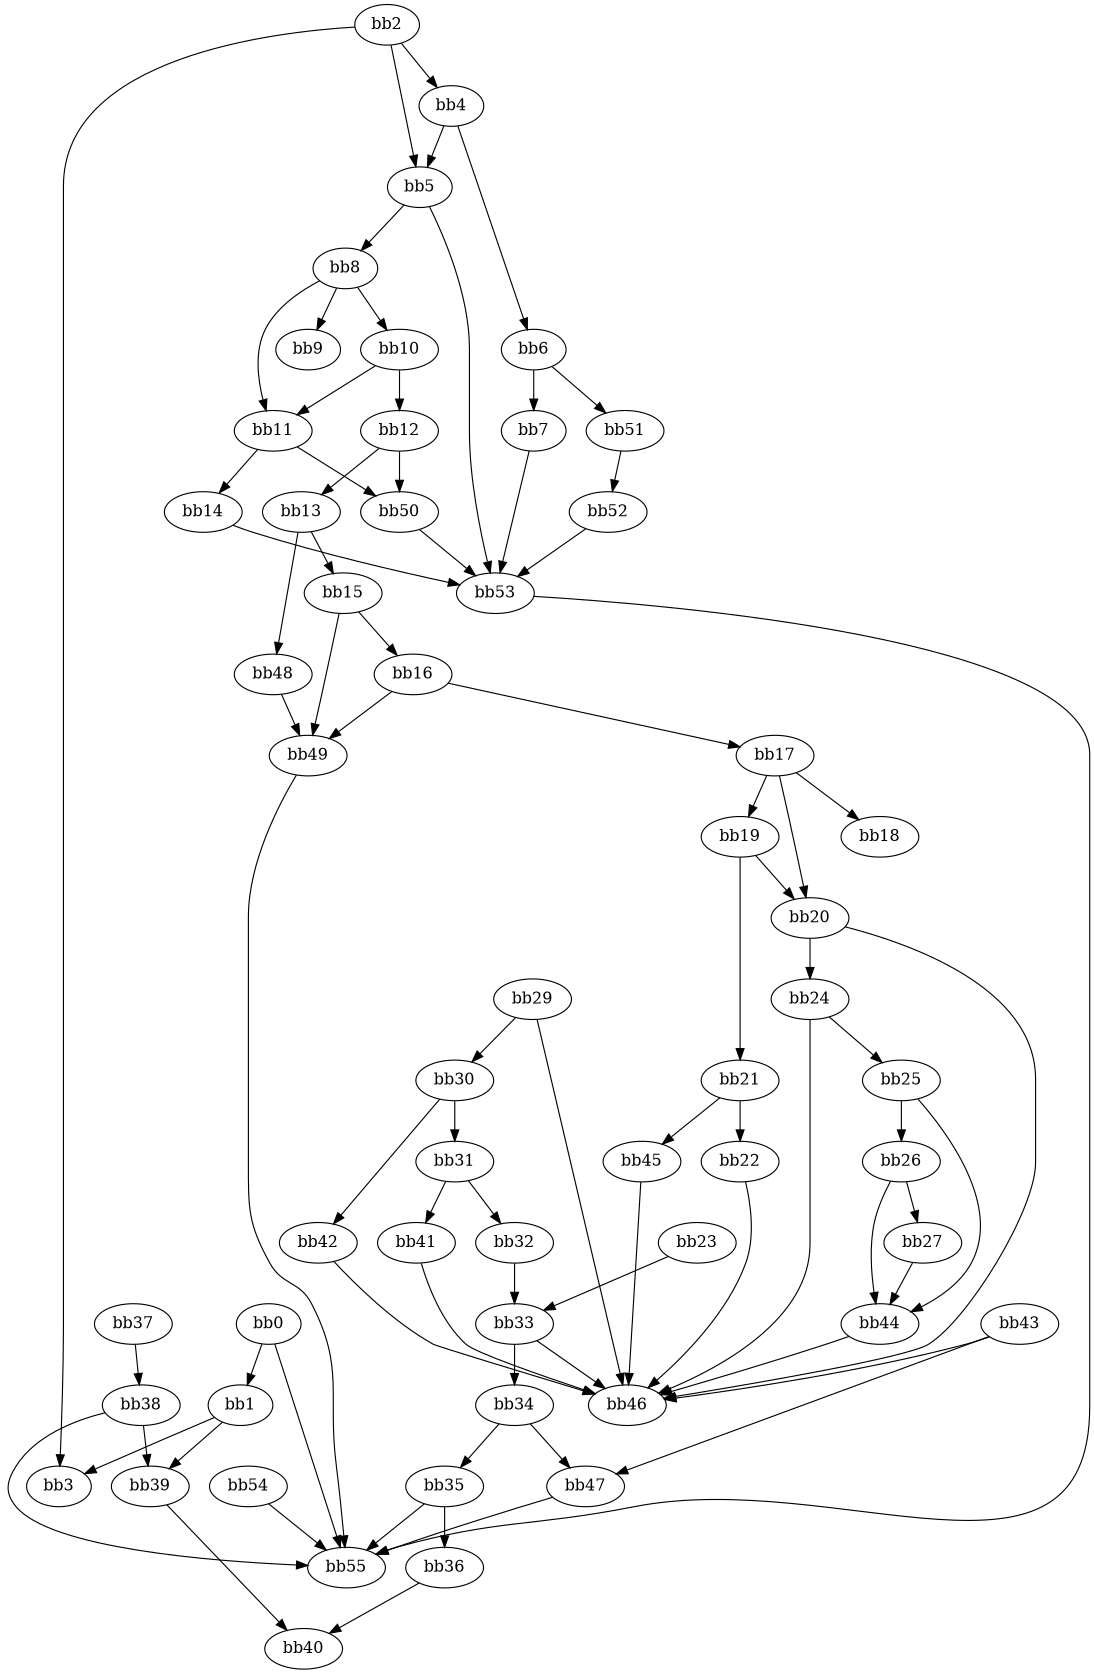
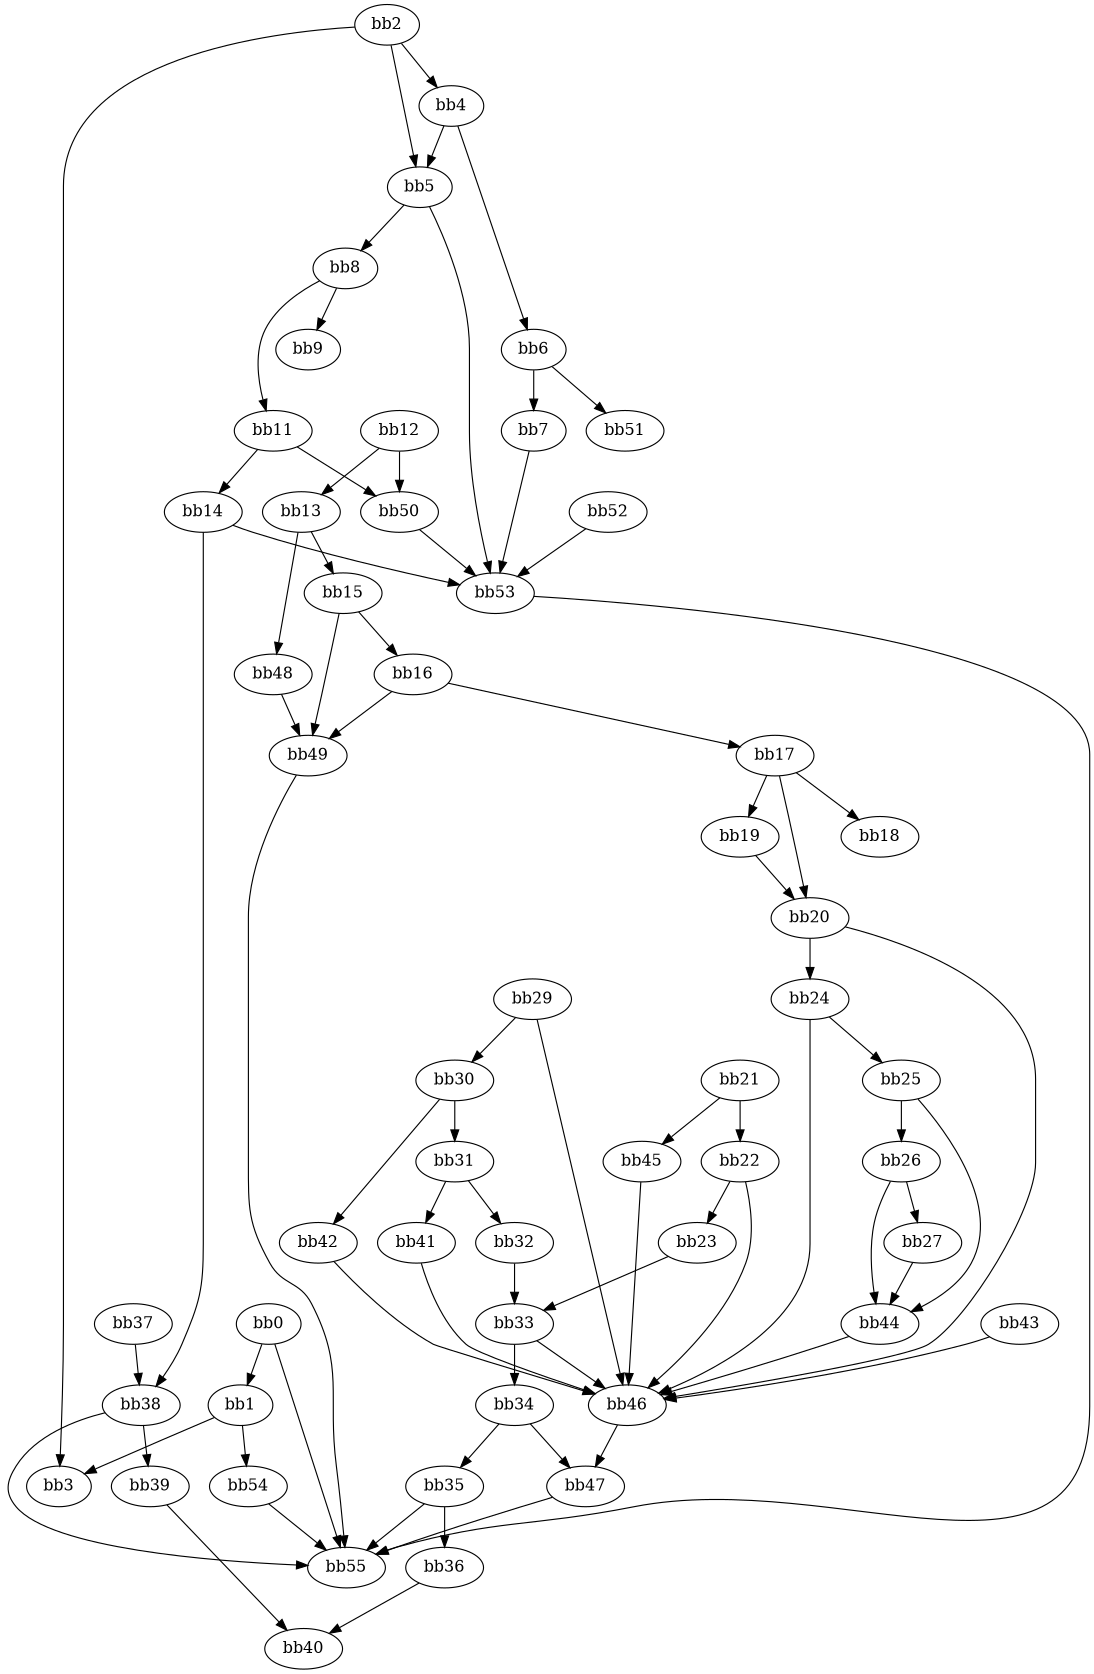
node "bb10": removed
edge "bb51" -> "bb52": removed
edge "bb19" -> "bb21": removed
edge "bb14" -> "bb38": added
edge "bb22" -> "bb23": added
edge "bb43" -> "bb47": now "bb46" -> "bb47"
edge "bb1" -> "bb39": now "bb1" -> "bb54"
